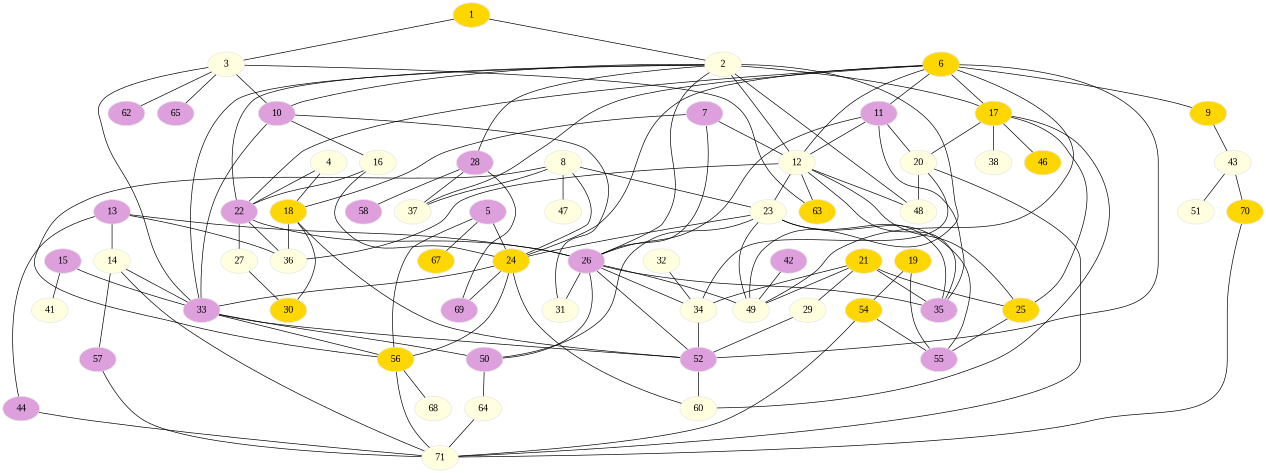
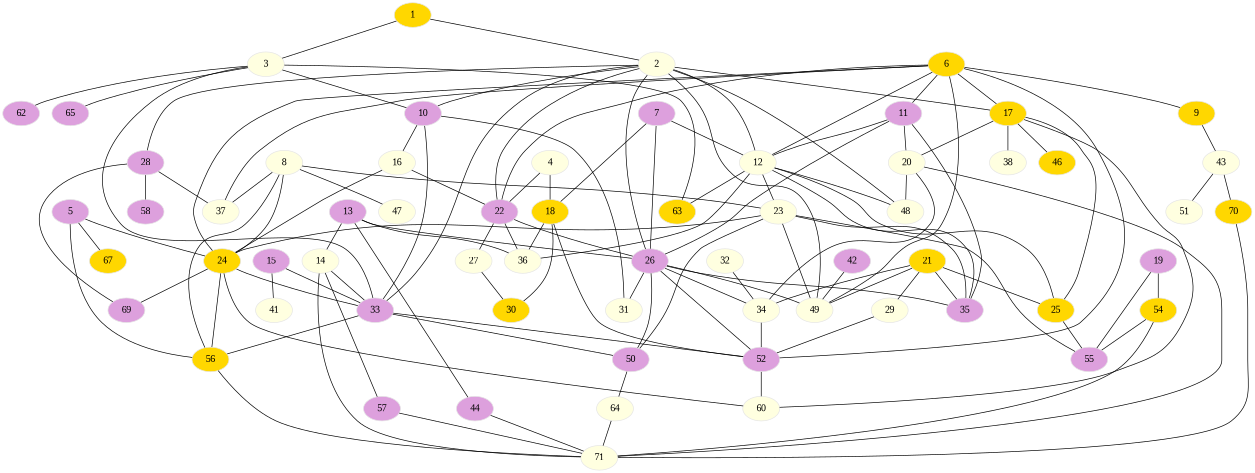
node "19": fillcolor gold -> plum
node "68": removed
